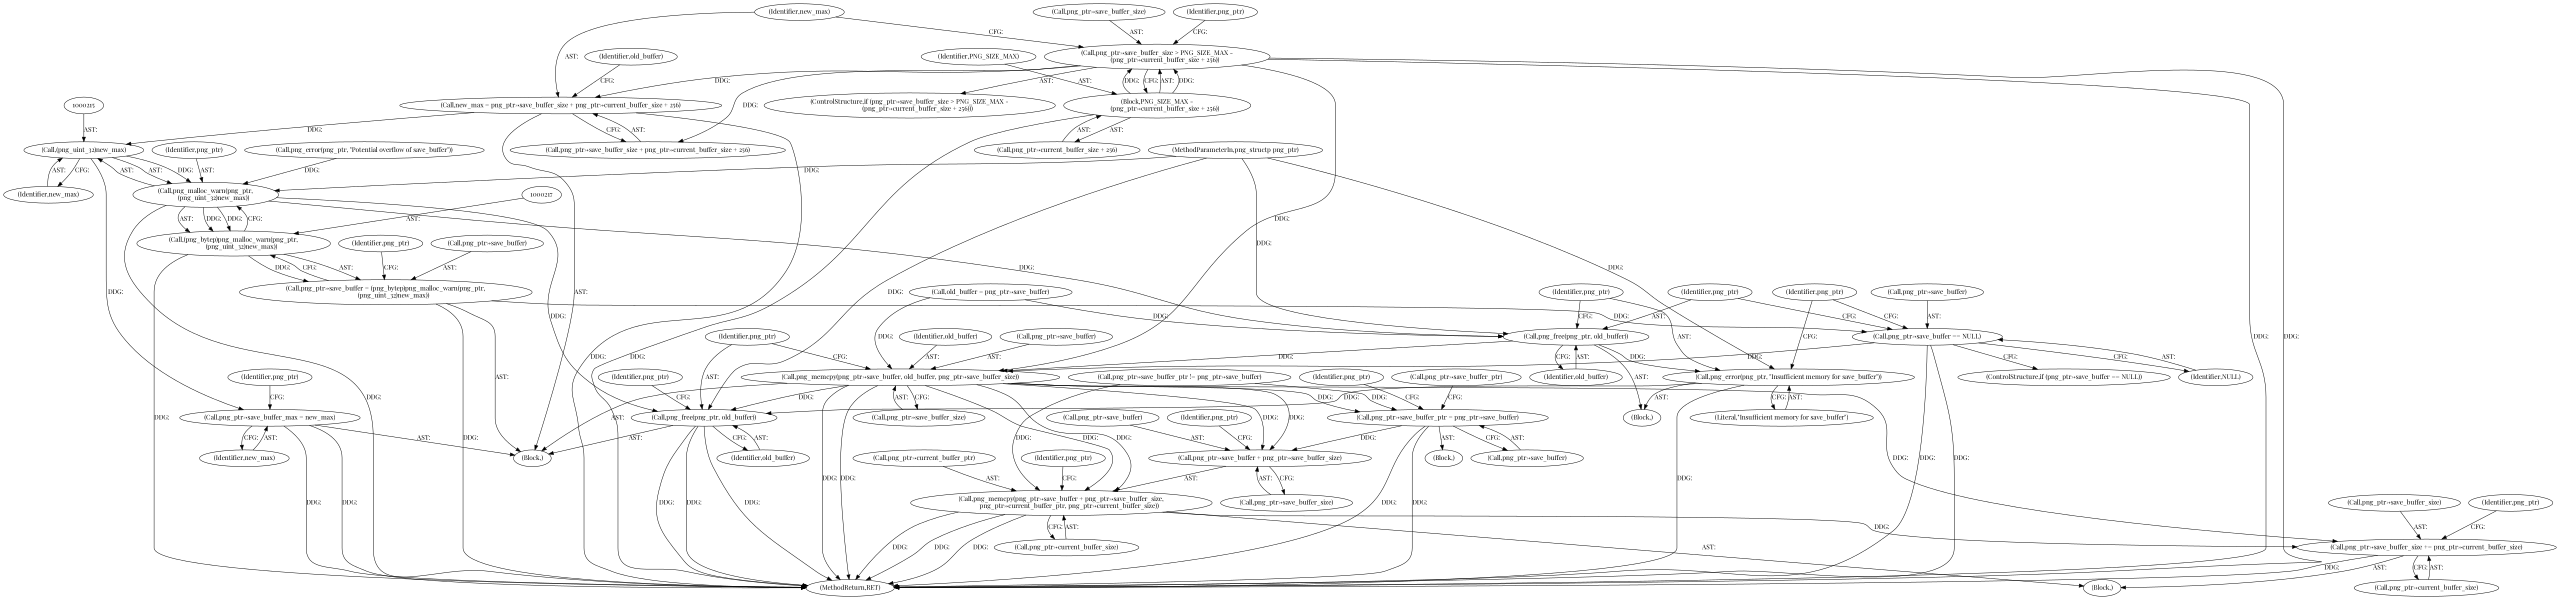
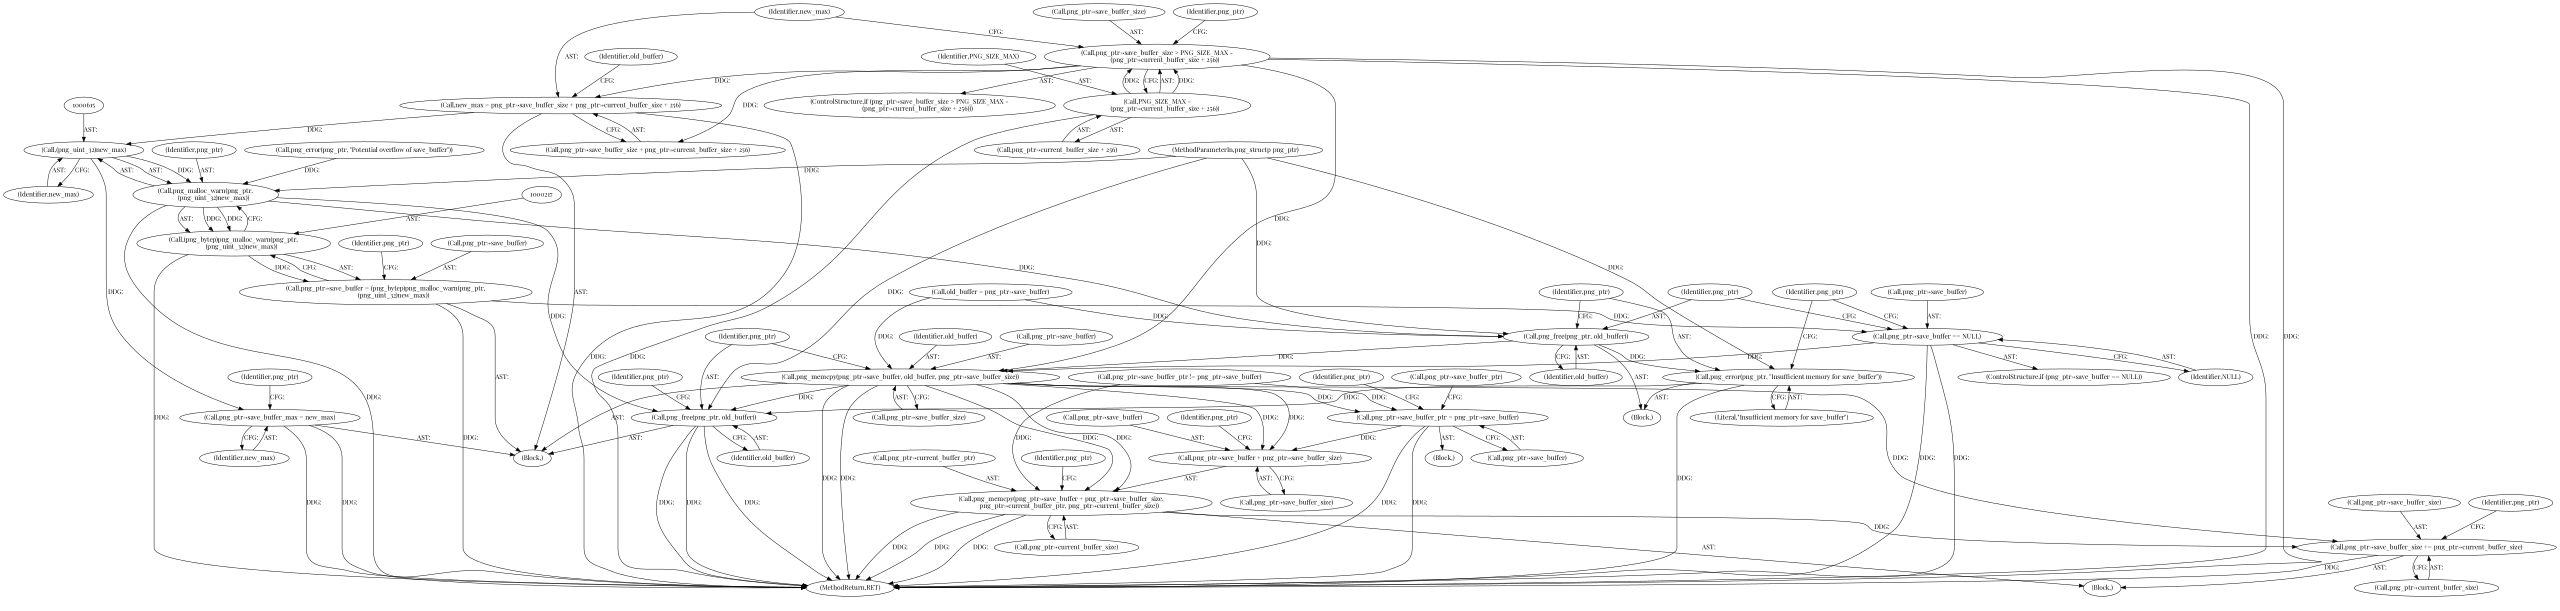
node "1000215": label "1000215" -> "1000615"
node "(Block,PNG_SIZE_MAX - (png_ptr->current_buffer_size + 256))": label "(Block,PNG_SIZE_MAX - (png_ptr->current_buffer_size + 256))" -> "(Call,PNG_SIZE_MAX - (png_ptr->current_buffer_size + 256))"
edge "(Call,png_ptr->save_buffer == NULL)" -> "(ControlStructure,if (png_ptr->save_buffer == NULL))": label "CFG: " -> "AST: "
